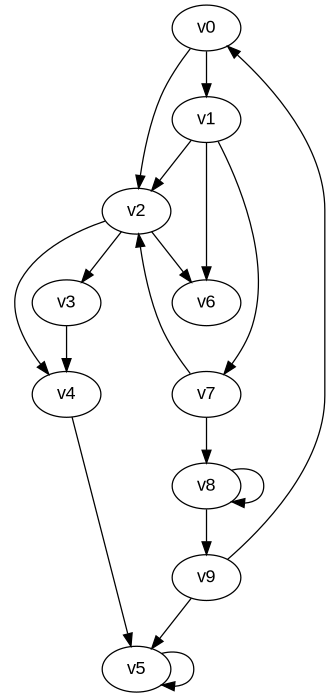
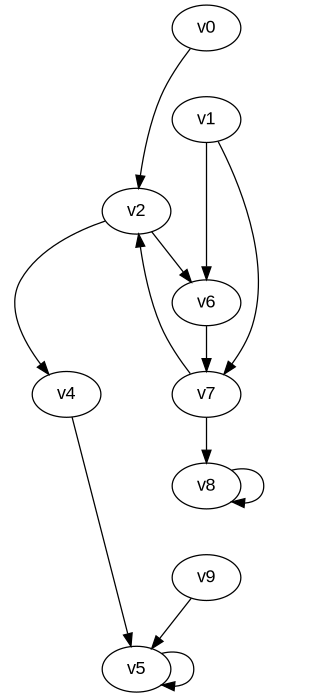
edge "v0" -> "v1": removed
edge "v1" -> "v2": removed
node "v3": removed
edge "v9" -> "v0": removed
edge "v6" -> "v7": added
edge "v8" -> "v9": removed
